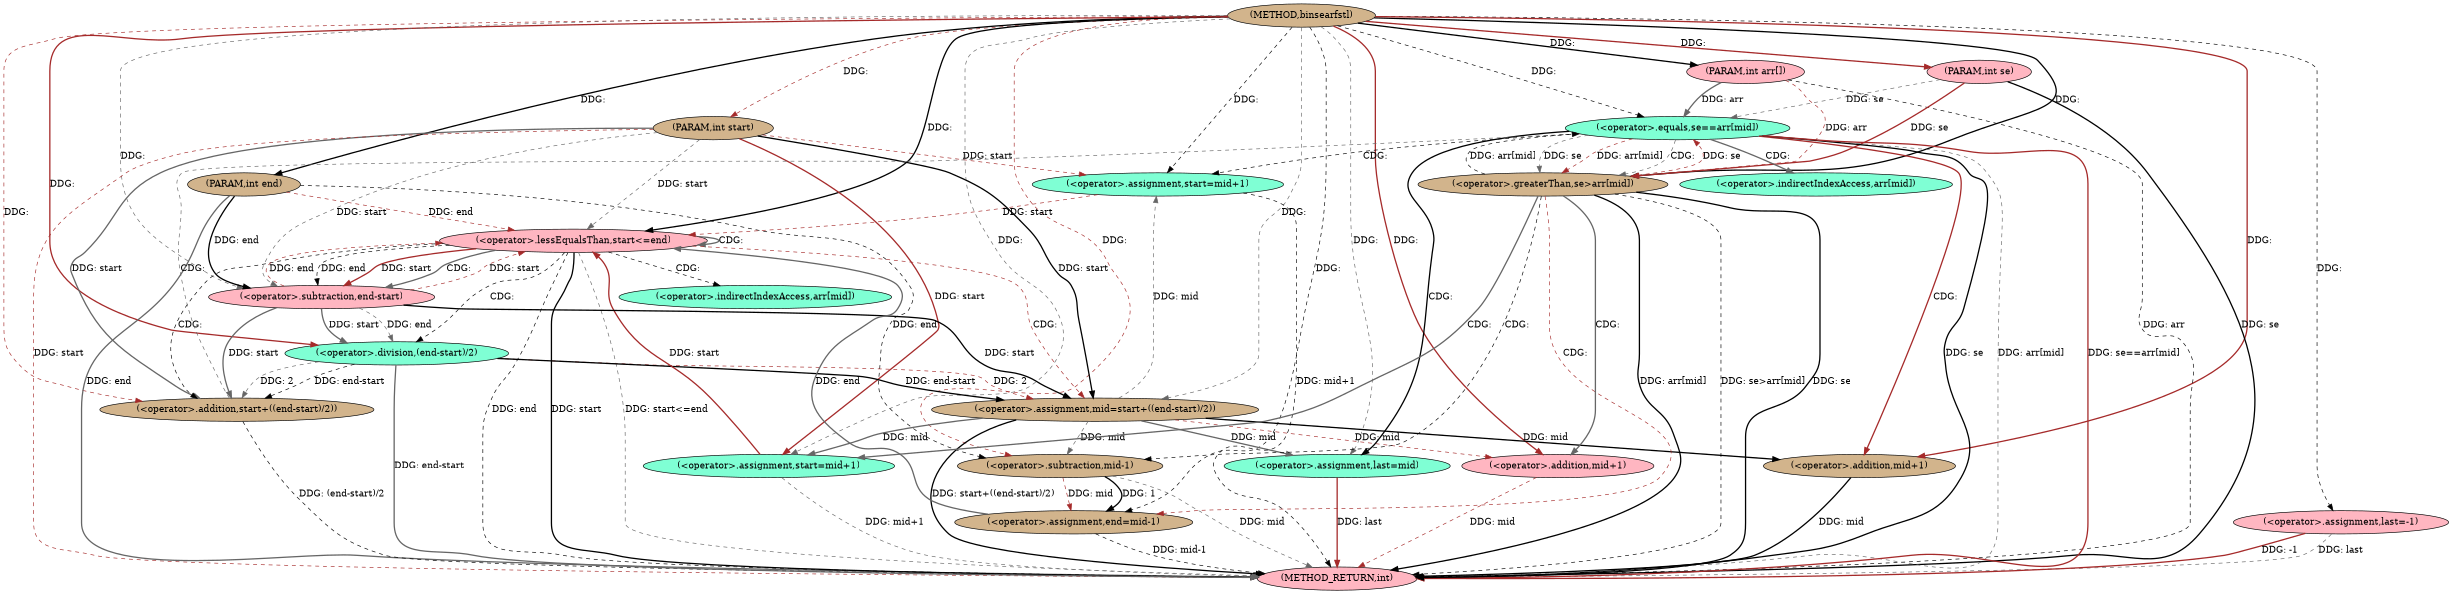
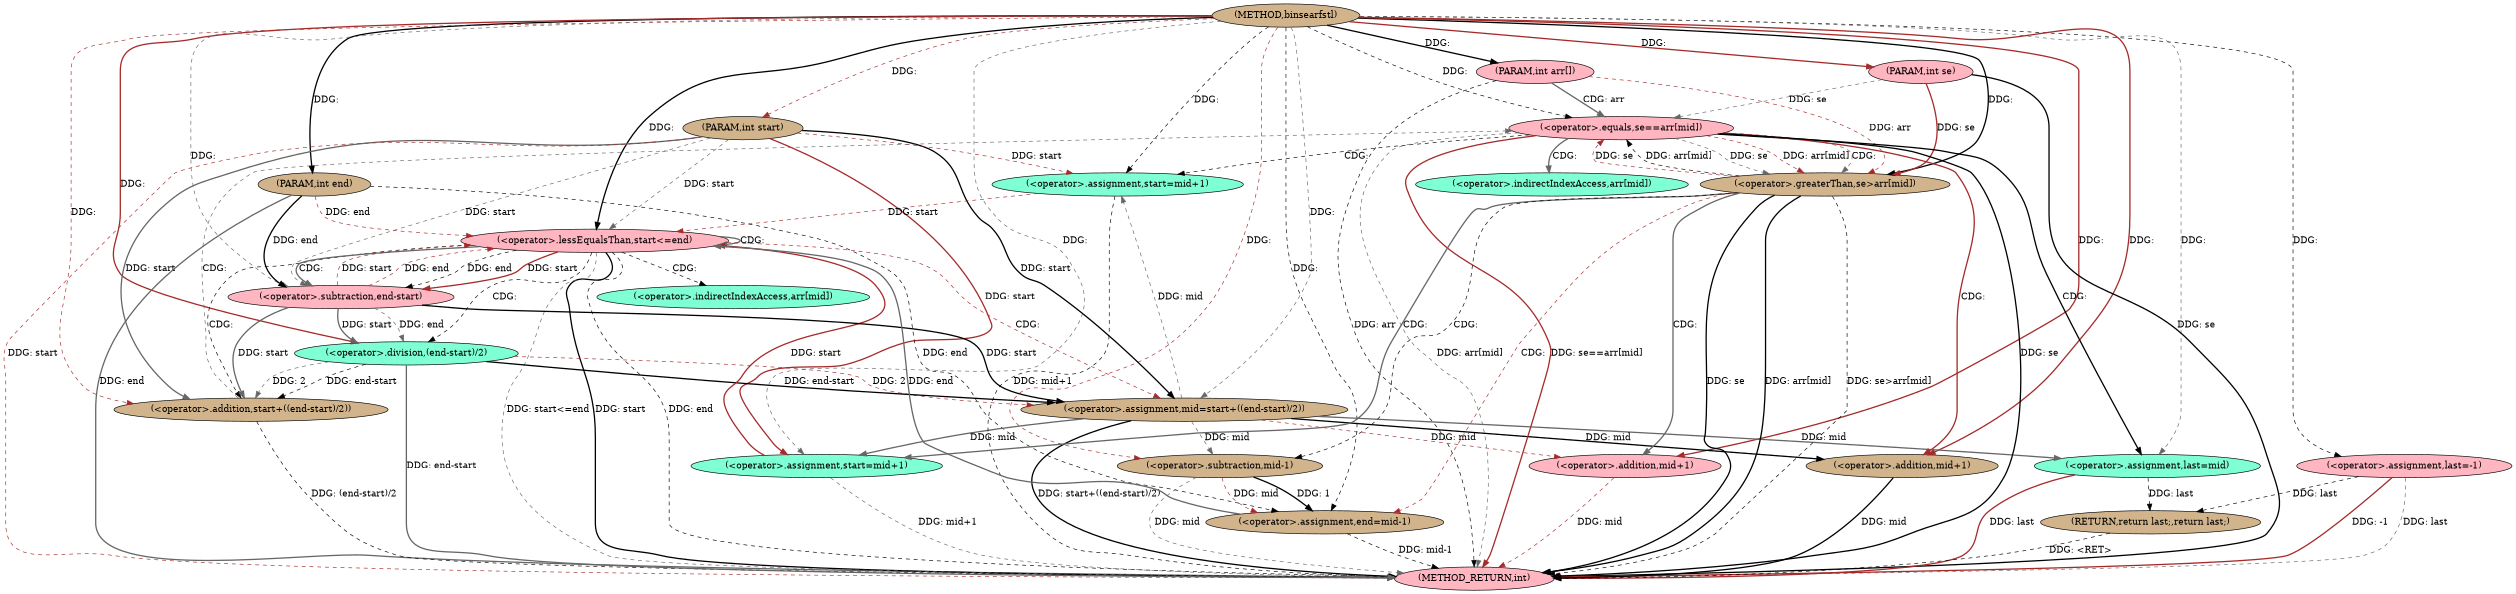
edge "(PARAM,int arr[])" -> "(<operator>.equals,se==arr[mid])": label "DDG: arr" -> "CDG: arr"
node "(<operator>.equals,se==arr[mid])": fillcolor aquamarine -> lightpink
edge "(PARAM,int end)" -> "(<operator>.subtraction,mid-1)": now "(PARAM,int end)" -> "(<operator>.assignment,end=mid-1)"
node "(RETURN,return last;,return last;)": added
